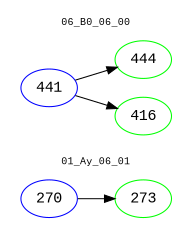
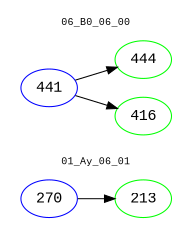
node "273": label "273" -> "213"
